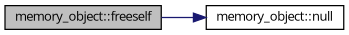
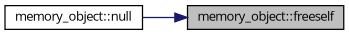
edge "memory_object::freeself" -> "memory_object::null": reversed
